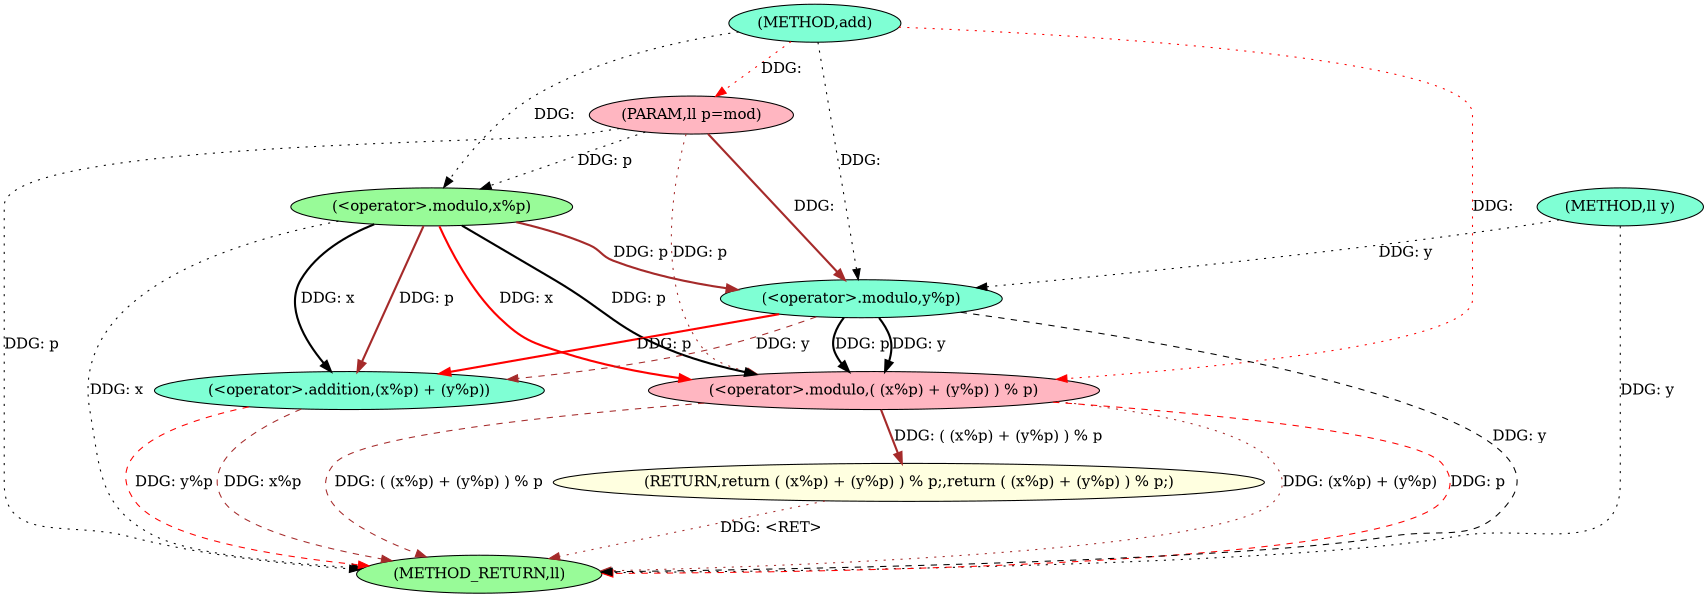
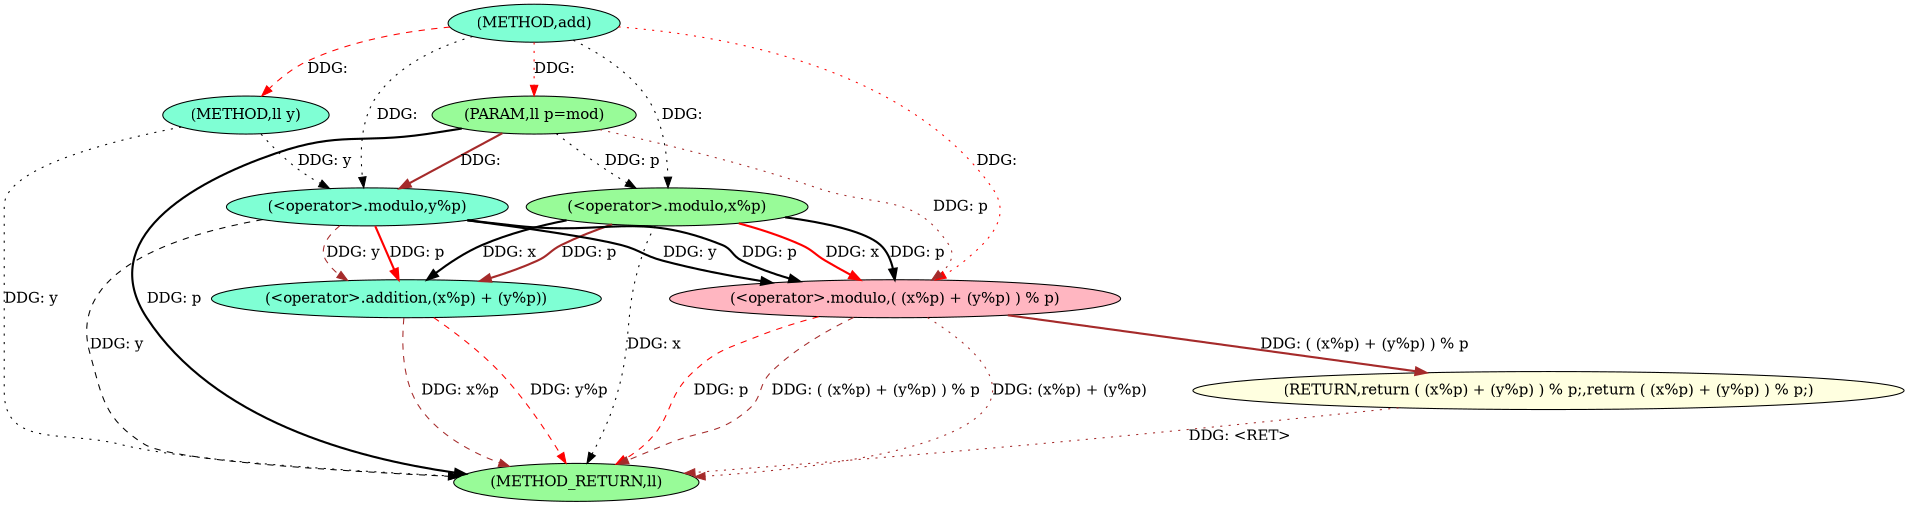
edge "(METHOD,add)" -> "(METHOD,ll y)": added, label "DDG:"
node "(PARAM,ll p=mod)": fillcolor lightpink -> palegreen
edge "(PARAM,ll p=mod)" -> "(METHOD_RETURN,ll)": style dotted -> bold
edge "(<operator>.modulo,x%p)" -> "(<operator>.modulo,y%p)": removed, label "DDG: p"
